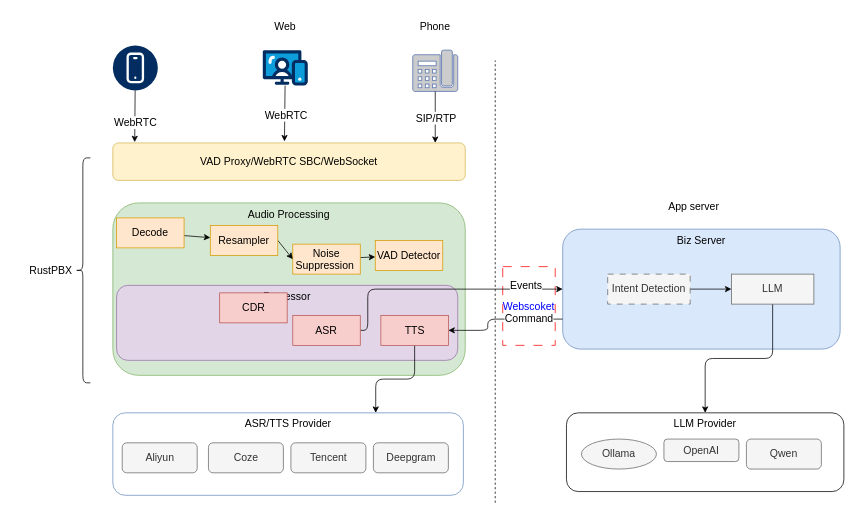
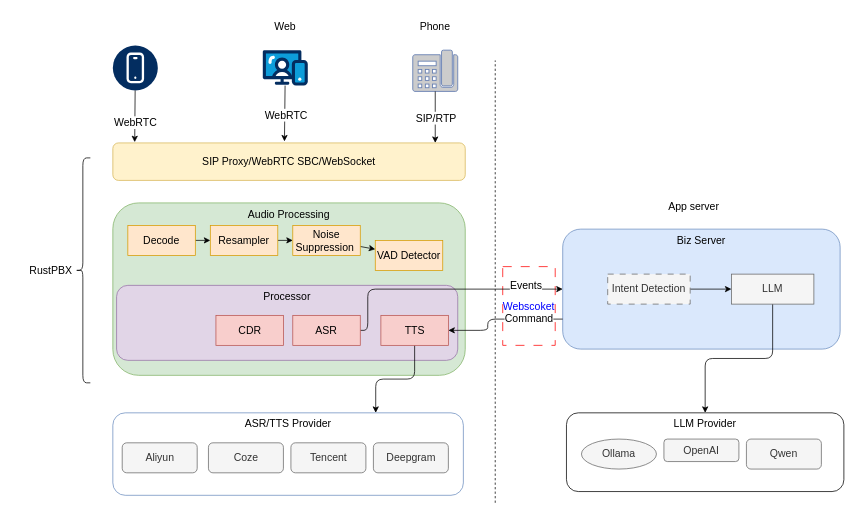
node "VAD Proxy/WebRTC SBC/WebSocket": label "VAD Proxy/WebRTC SBC/WebSocket" -> "SIP Proxy/WebRTC SBC/WebSocket"
node "Decode": moved (150, 233) -> (162, 240)
node "Noise Suppression": moved (327, 259) -> (327, 240)
node "CDR": moved (254, 308) -> (250, 330)
